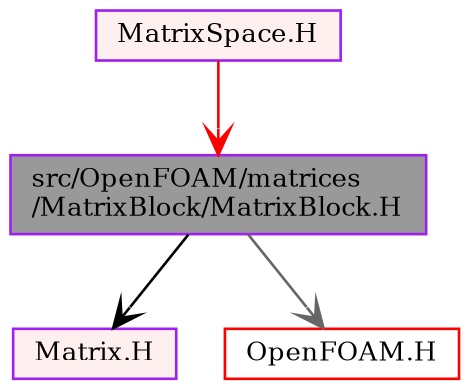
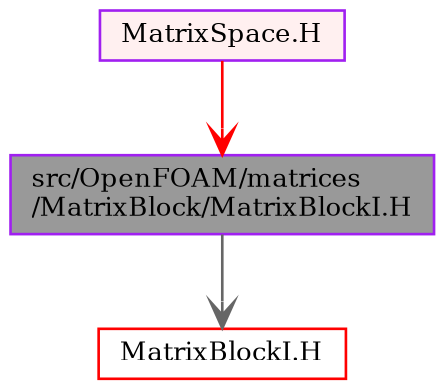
node "src/OpenFOAM/matrices /MatrixBlock/MatrixBlock.H": label "src/OpenFOAM/matrices /MatrixBlock/MatrixBlock.H" -> "src/OpenFOAM/matrices /MatrixBlock/MatrixBlockI.H"
node "Matrix.H": removed
node "OpenFOAM.H": label "OpenFOAM.H" -> "MatrixBlockI.H"
